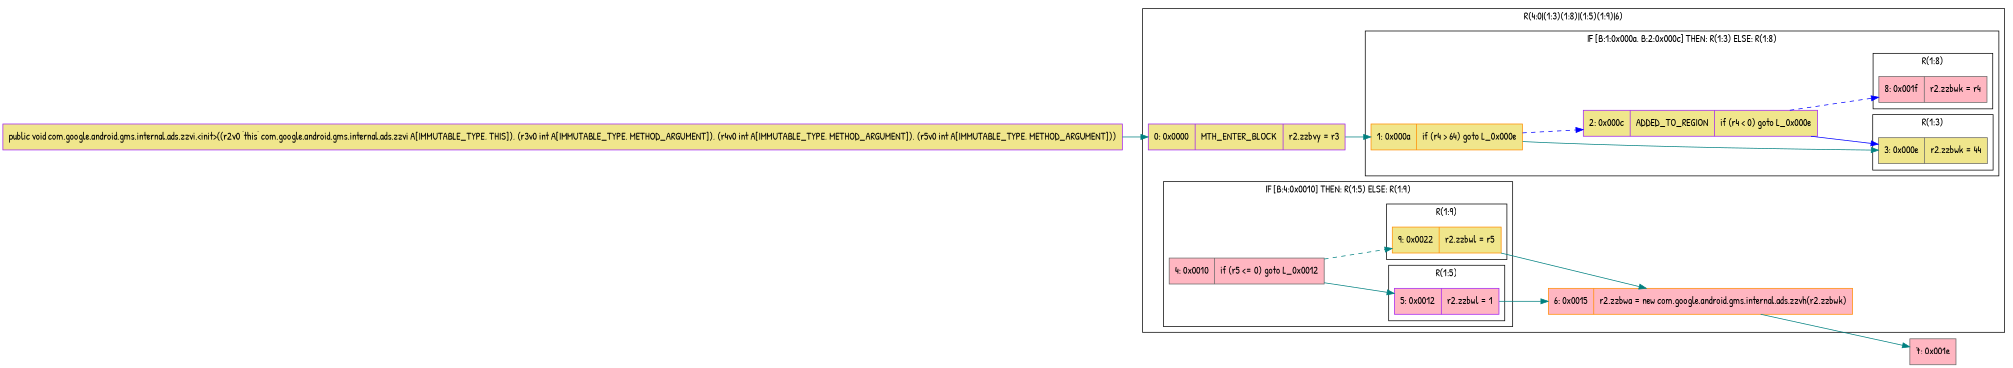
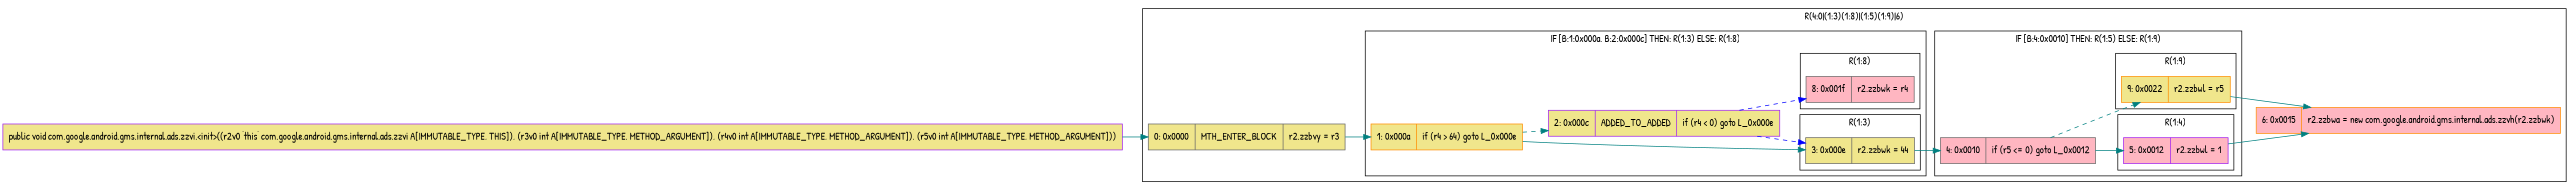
node "2: 0x000c": text "ADDED_TO_REGION" -> "ADDED_TO_ADDED"
edge "1: 0x000a" -> "2: 0x000c": color blue -> teal
node "0: 0x0000": color purple -> gray40
edge "2: 0x000c" -> "3: 0x000e": style solid -> dashed
edge "3: 0x000e" -> "4: 0x0010": added
cluster "R(1:5)": label "R(1:5)" -> "R(1:4)"
node "7: 0x001e": removed
